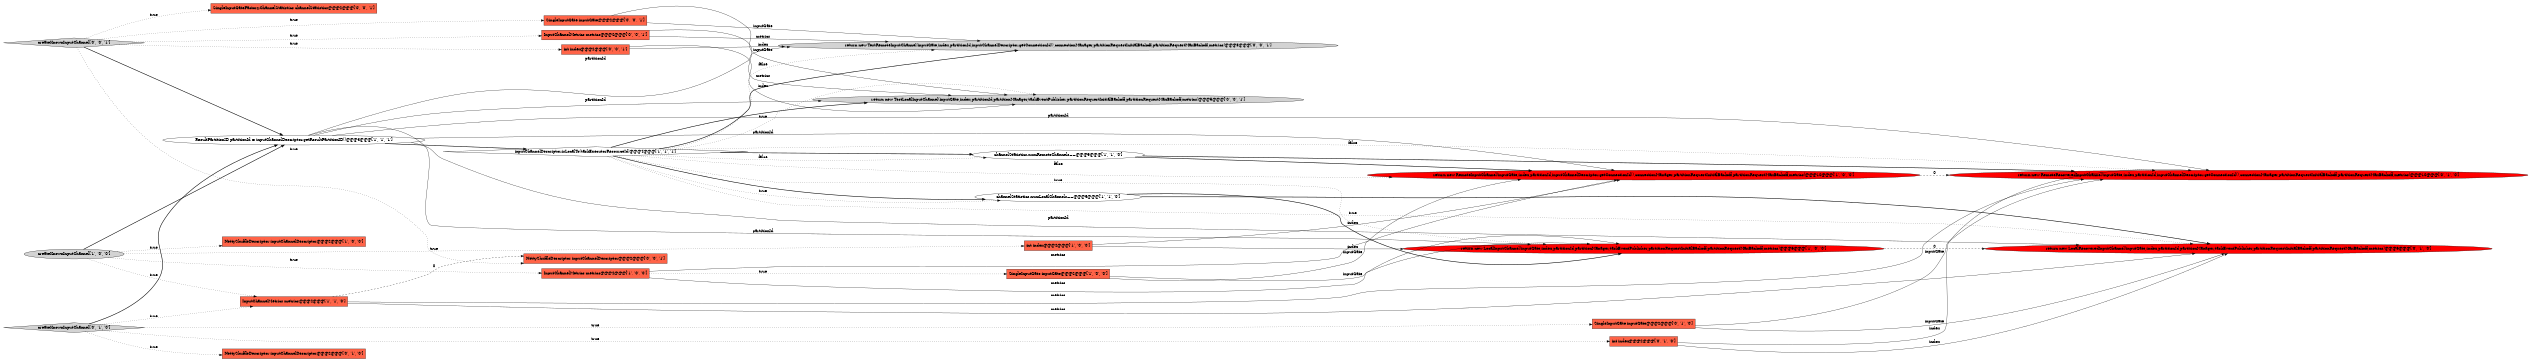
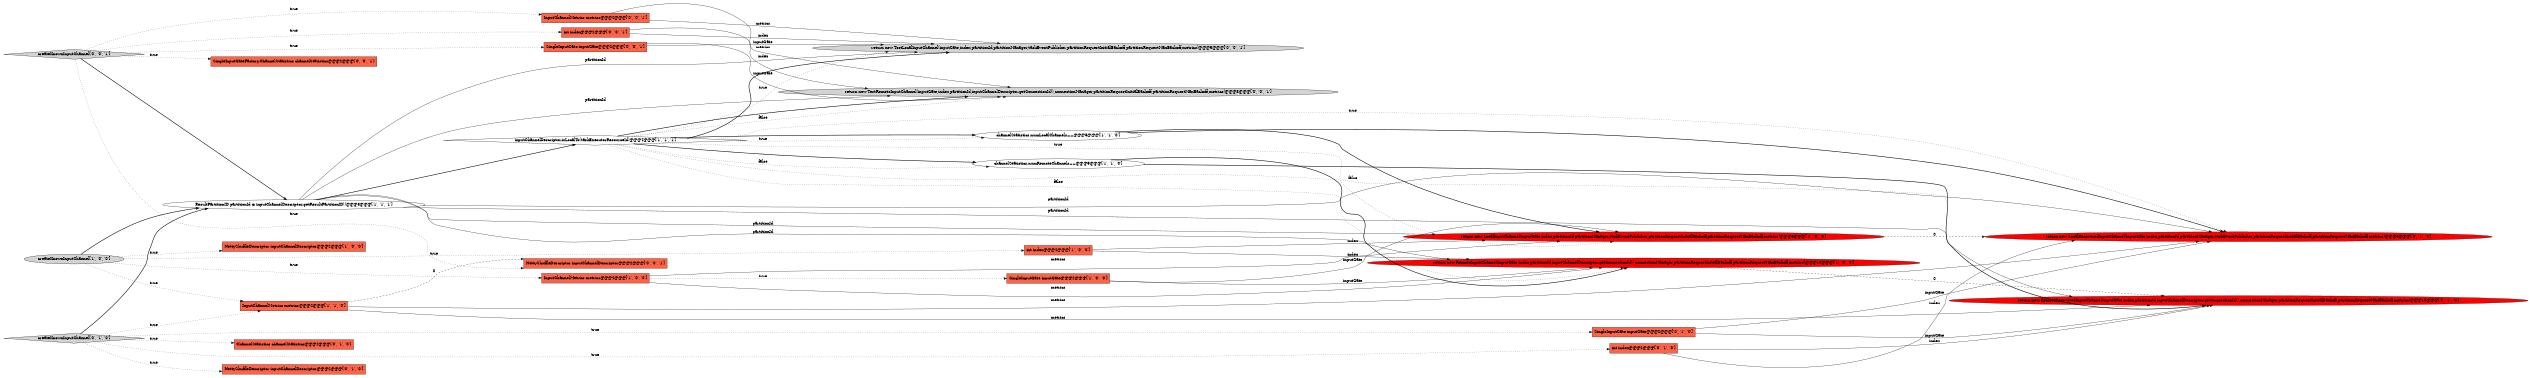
node "ChannelStatistics channelStatistics@@@2@@@['0', '1', '0']": added
